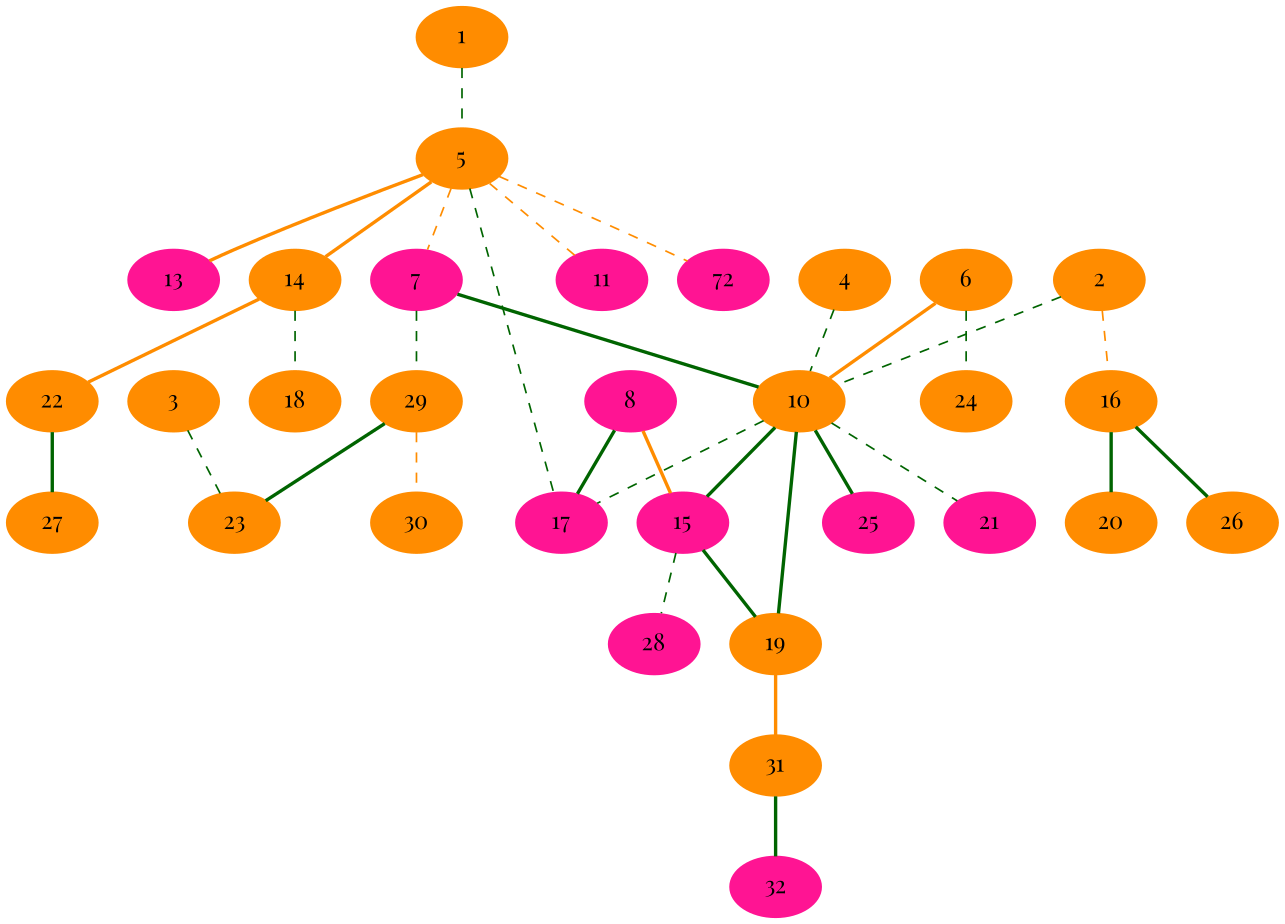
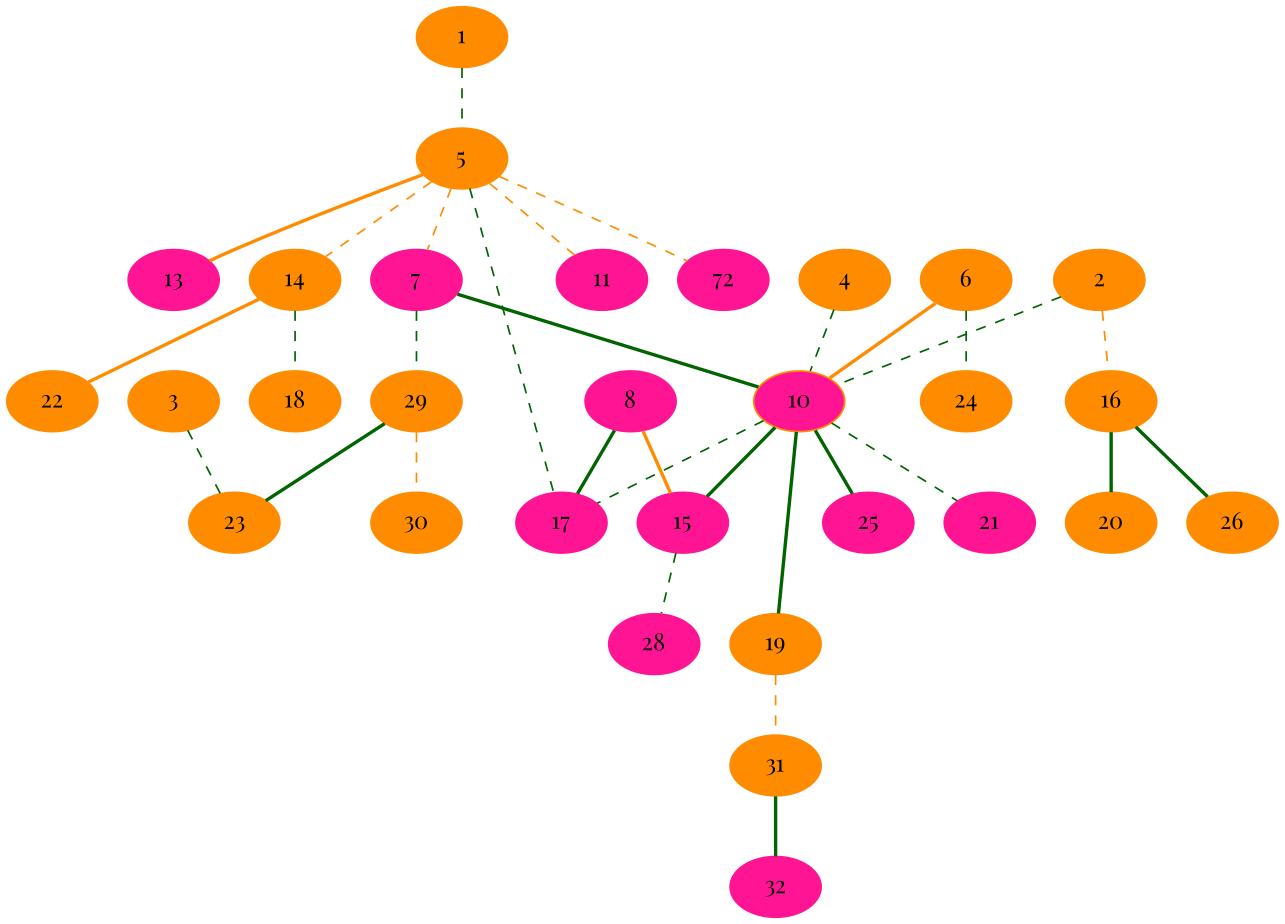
edge "5" -- "14": style bold -> dashed
node "10": fillcolor darkorange -> deeppink
node "27": removed
edge "15" -- "19": removed
edge "19" -- "31": style bold -> dashed
